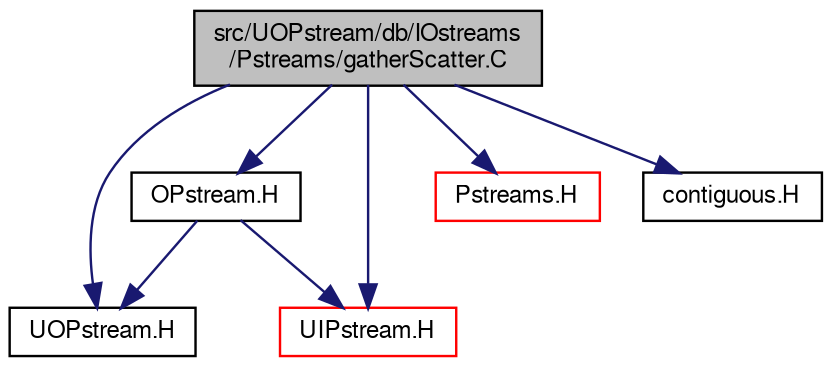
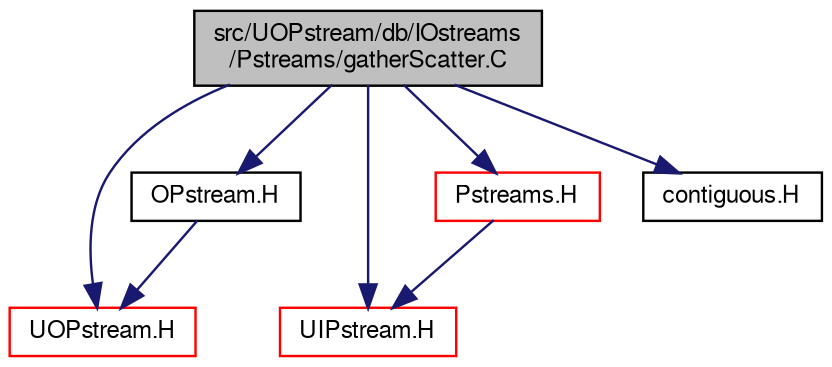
edge "OPstream.H" -> "UIPstream.H": now "Pstreams.H" -> "UIPstream.H"
node "UOPstream.H": color black -> red
